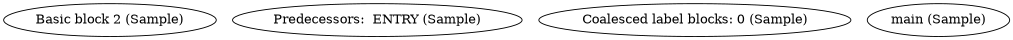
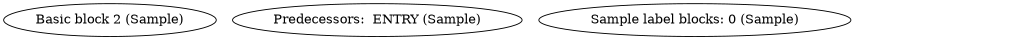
node "Coalesced label blocks: 0 (Sample)": label "Coalesced label blocks: 0 (Sample)" -> "Sample label blocks: 0 (Sample)"
node "main (Sample)": removed
